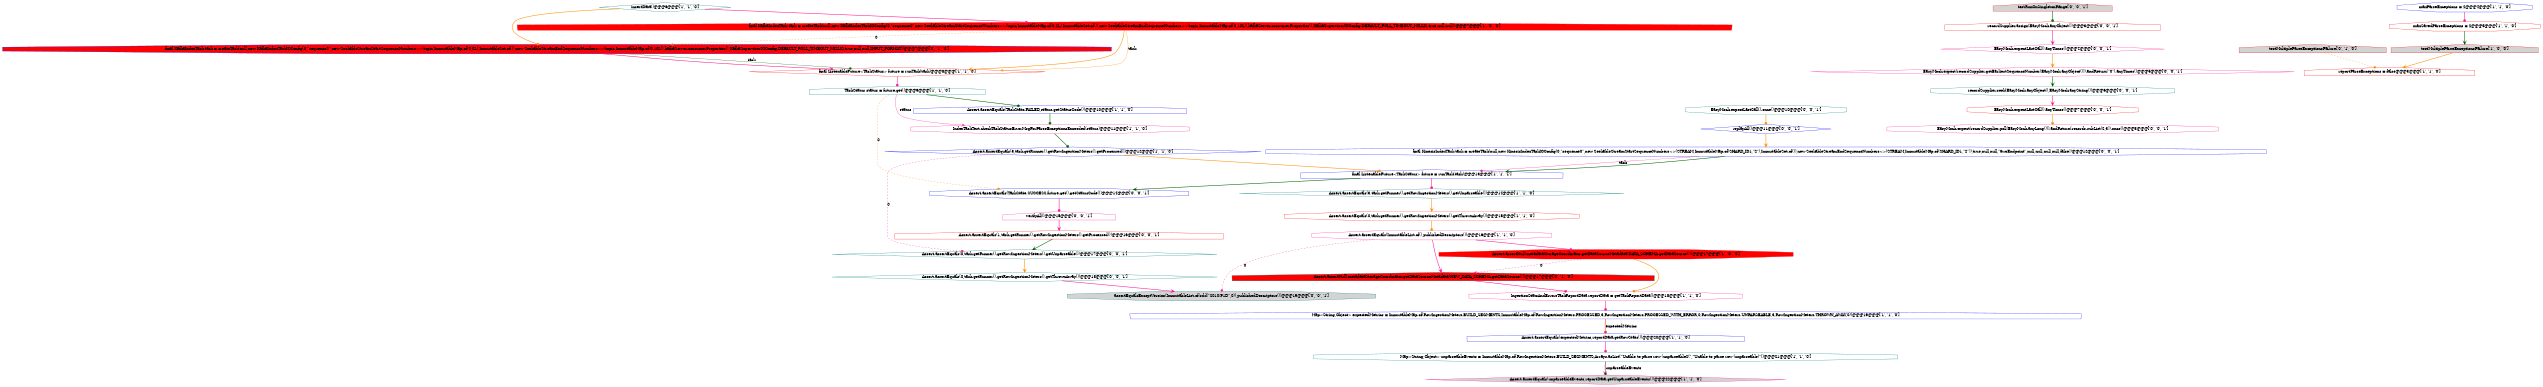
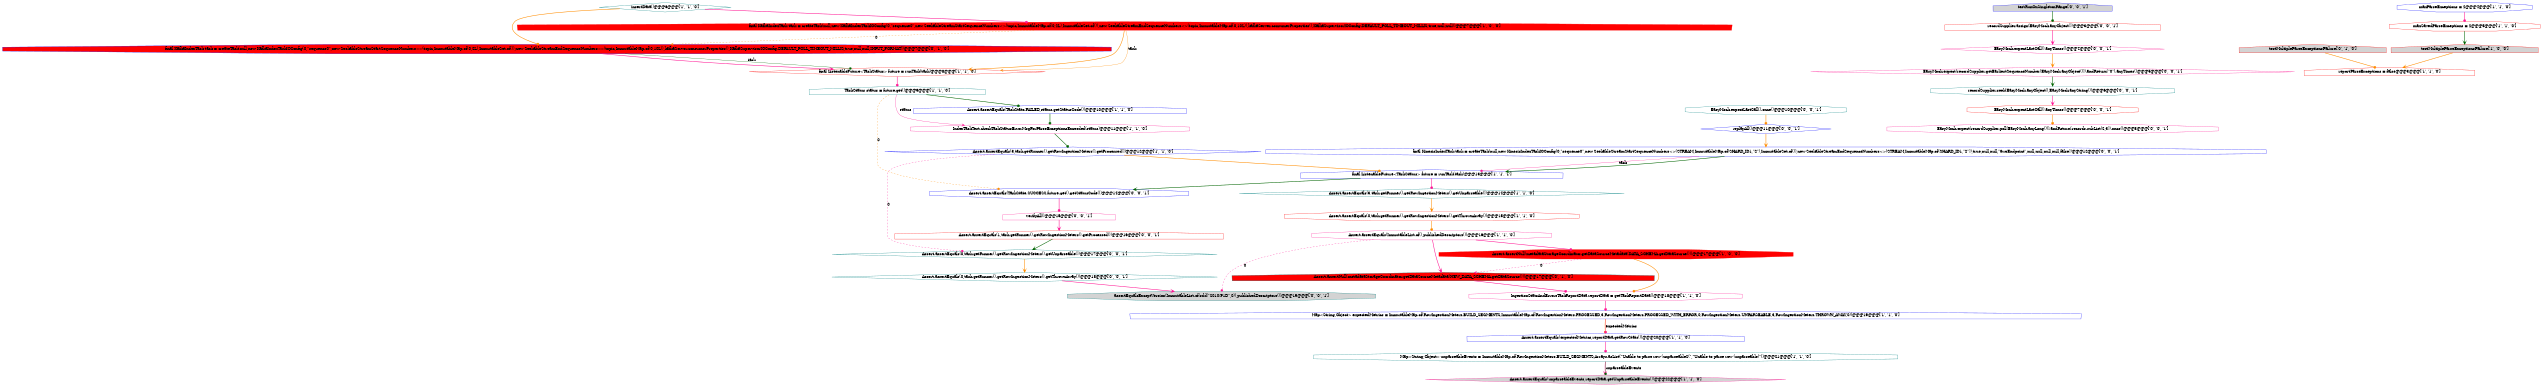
node "testRunOnSingletonRange['0', '0', '1']": color red -> blue
edge "testMultipleParseExceptionsFailure['0', '1', '0']" -> "reportParseExceptions = false@@@3@@@['1', '1', '0']": style dashed -> bold
